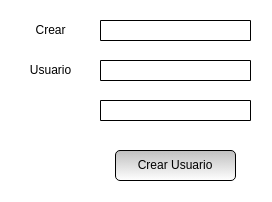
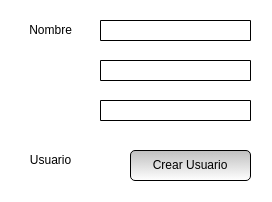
node "Crear": label "Crear" -> "Nombre"
node "Usuario": moved (51, 71) -> (51, 161)
node "Crear Usuario": moved (176, 166) -> (191, 166)
